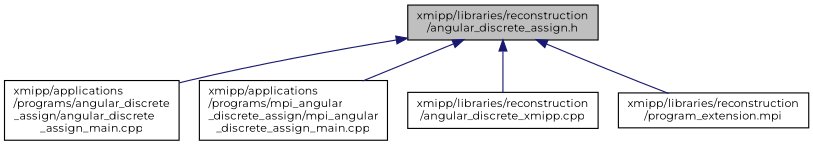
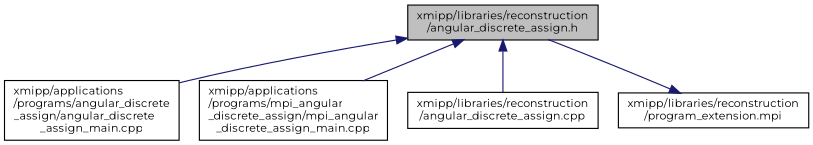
edge "xmipp/libraries/reconstruction /program_extension.mpi" -> "xmipp/libraries/reconstruction /angular_discrete_assign.h": reversed
node "xmipp/libraries/reconstruction /angular_discrete_xmipp.cpp": label "xmipp/libraries/reconstruction /angular_discrete_xmipp.cpp" -> "xmipp/libraries/reconstruction /angular_discrete_assign.cpp"
